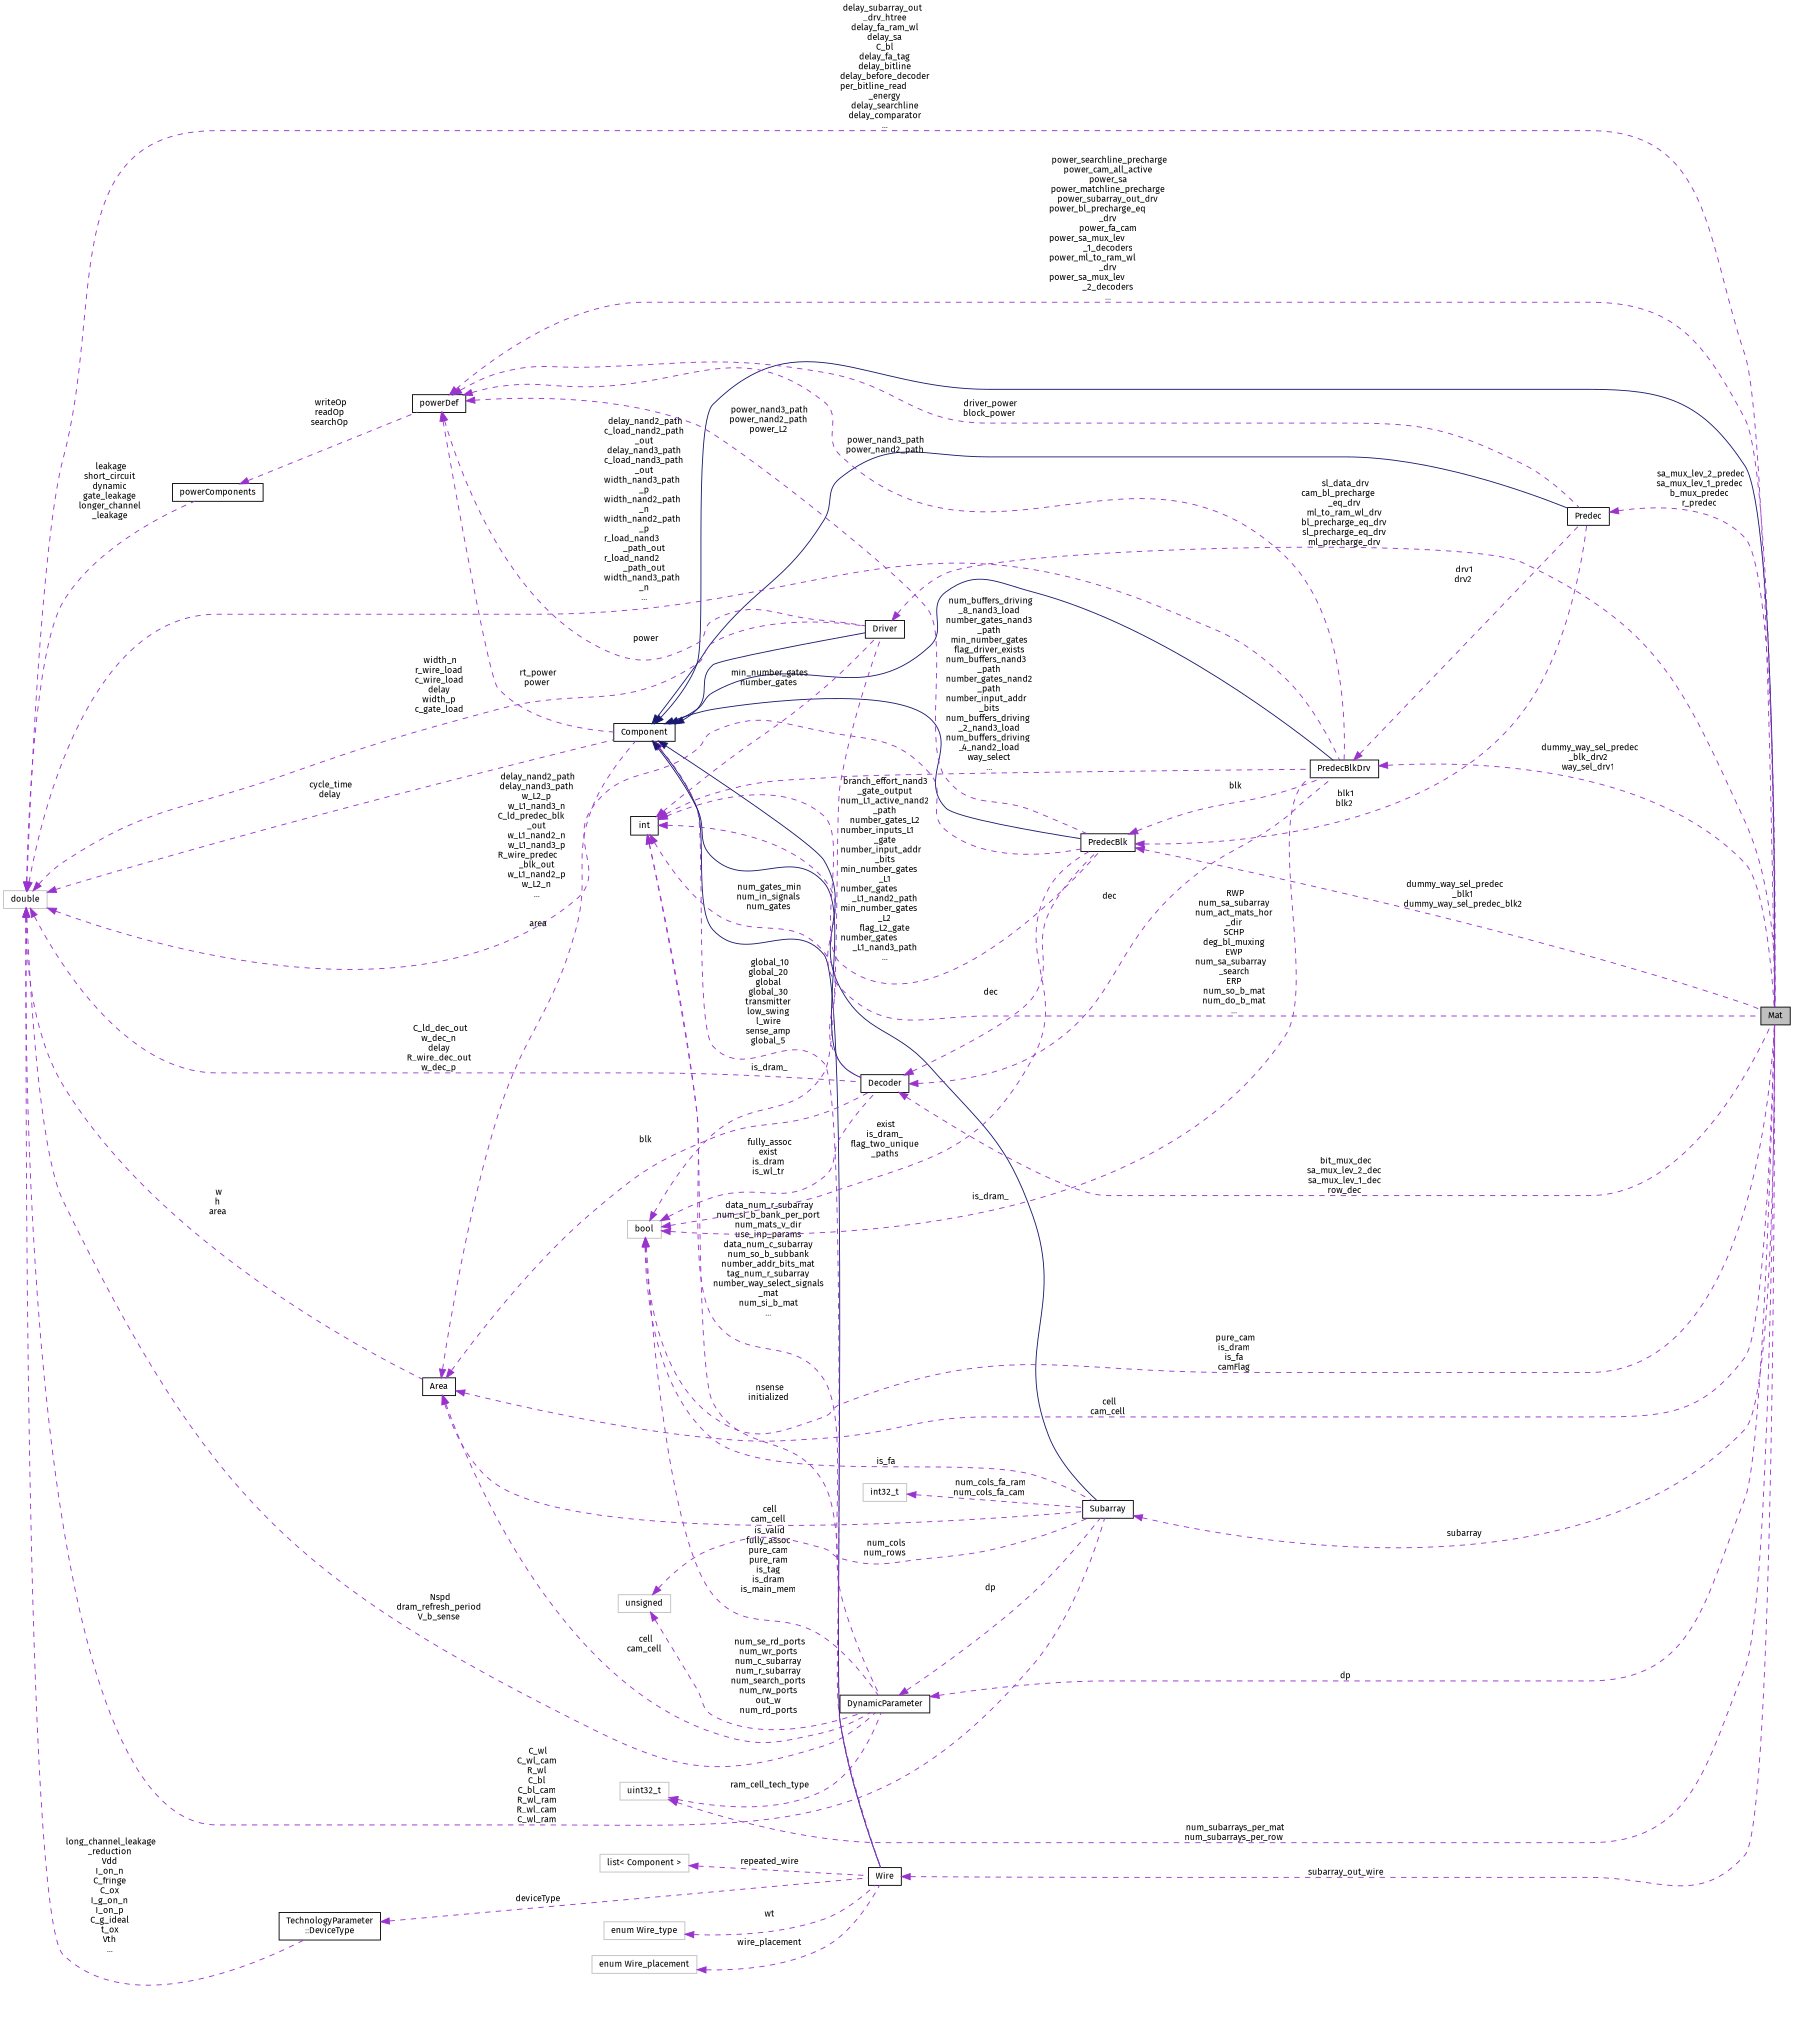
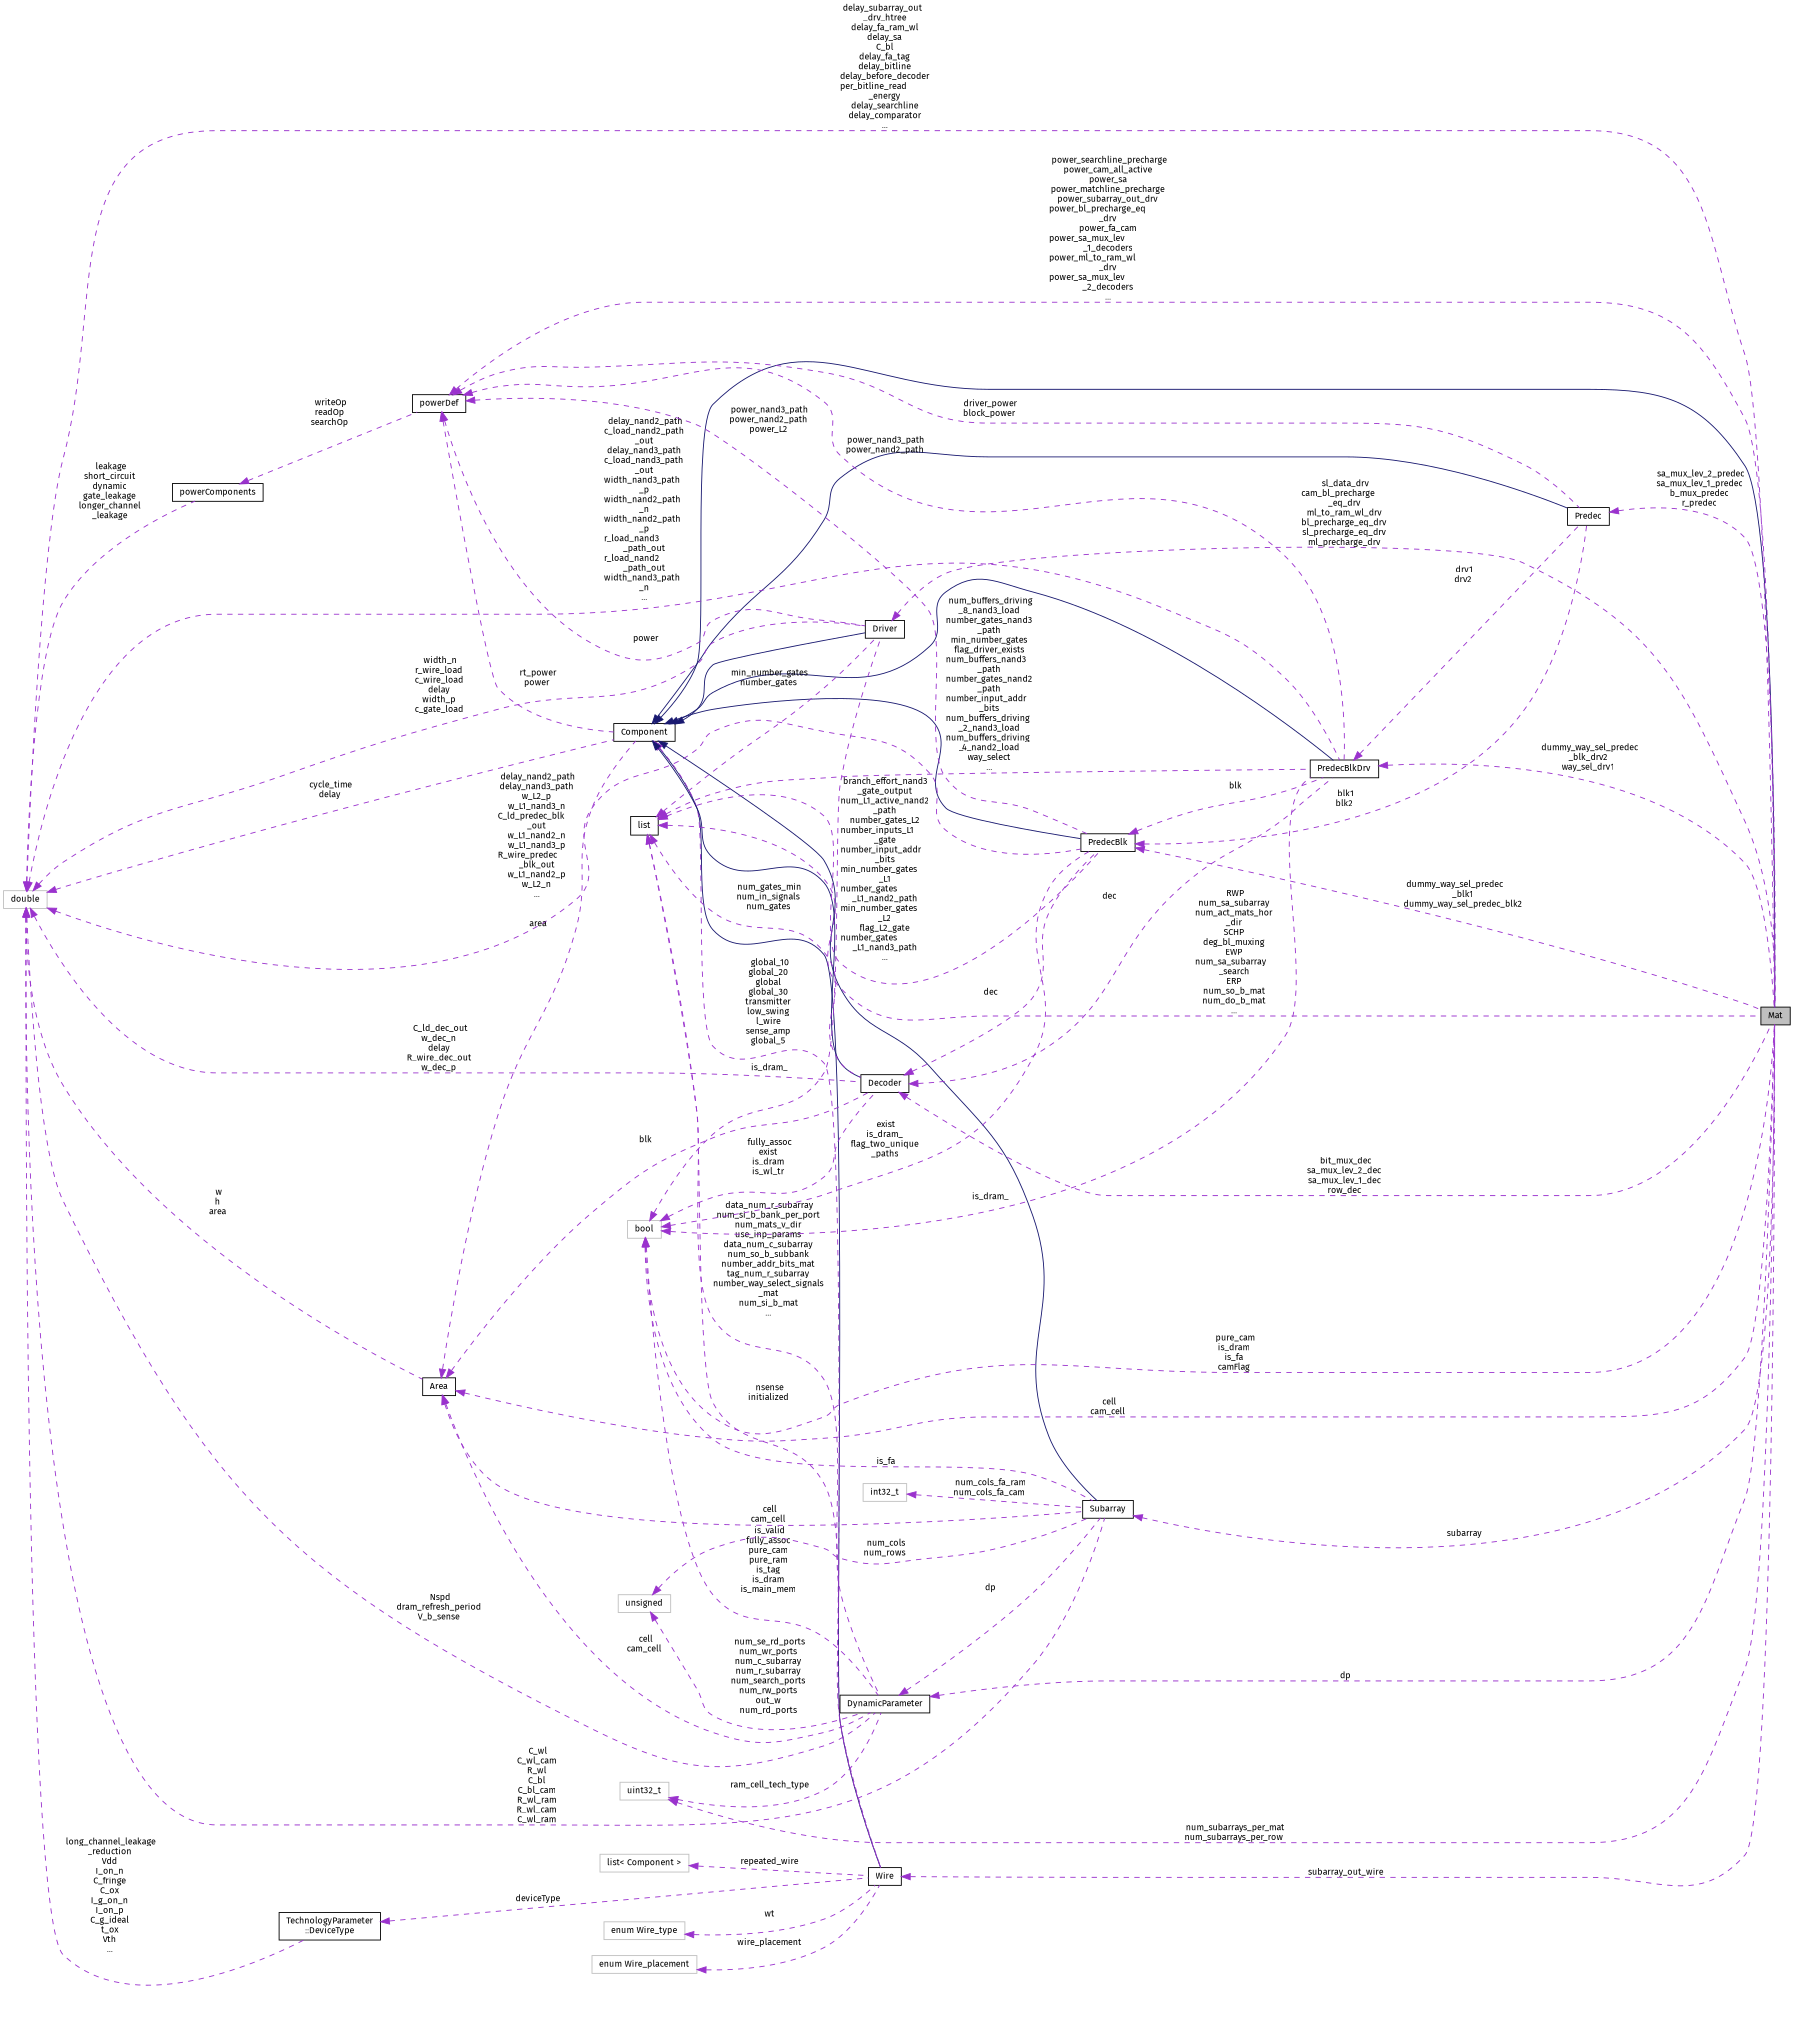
node "int": label "int" -> "list"
